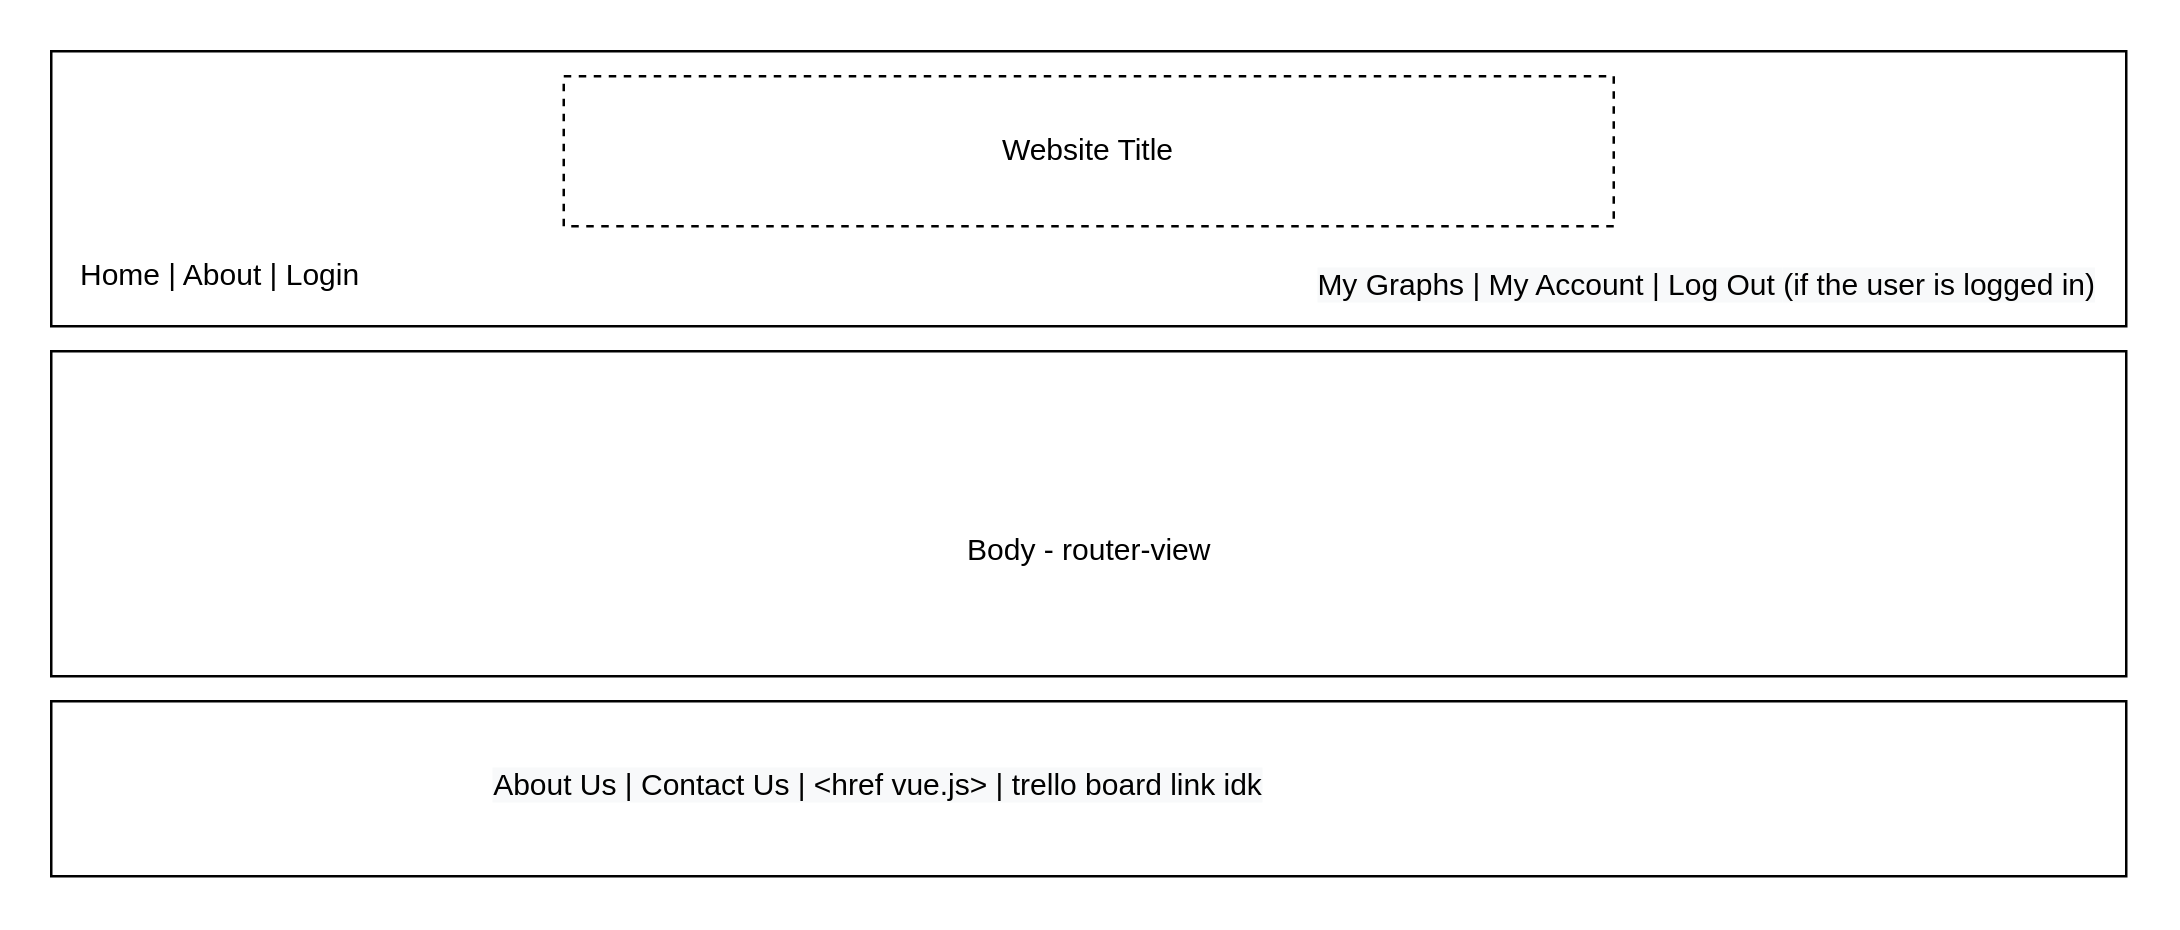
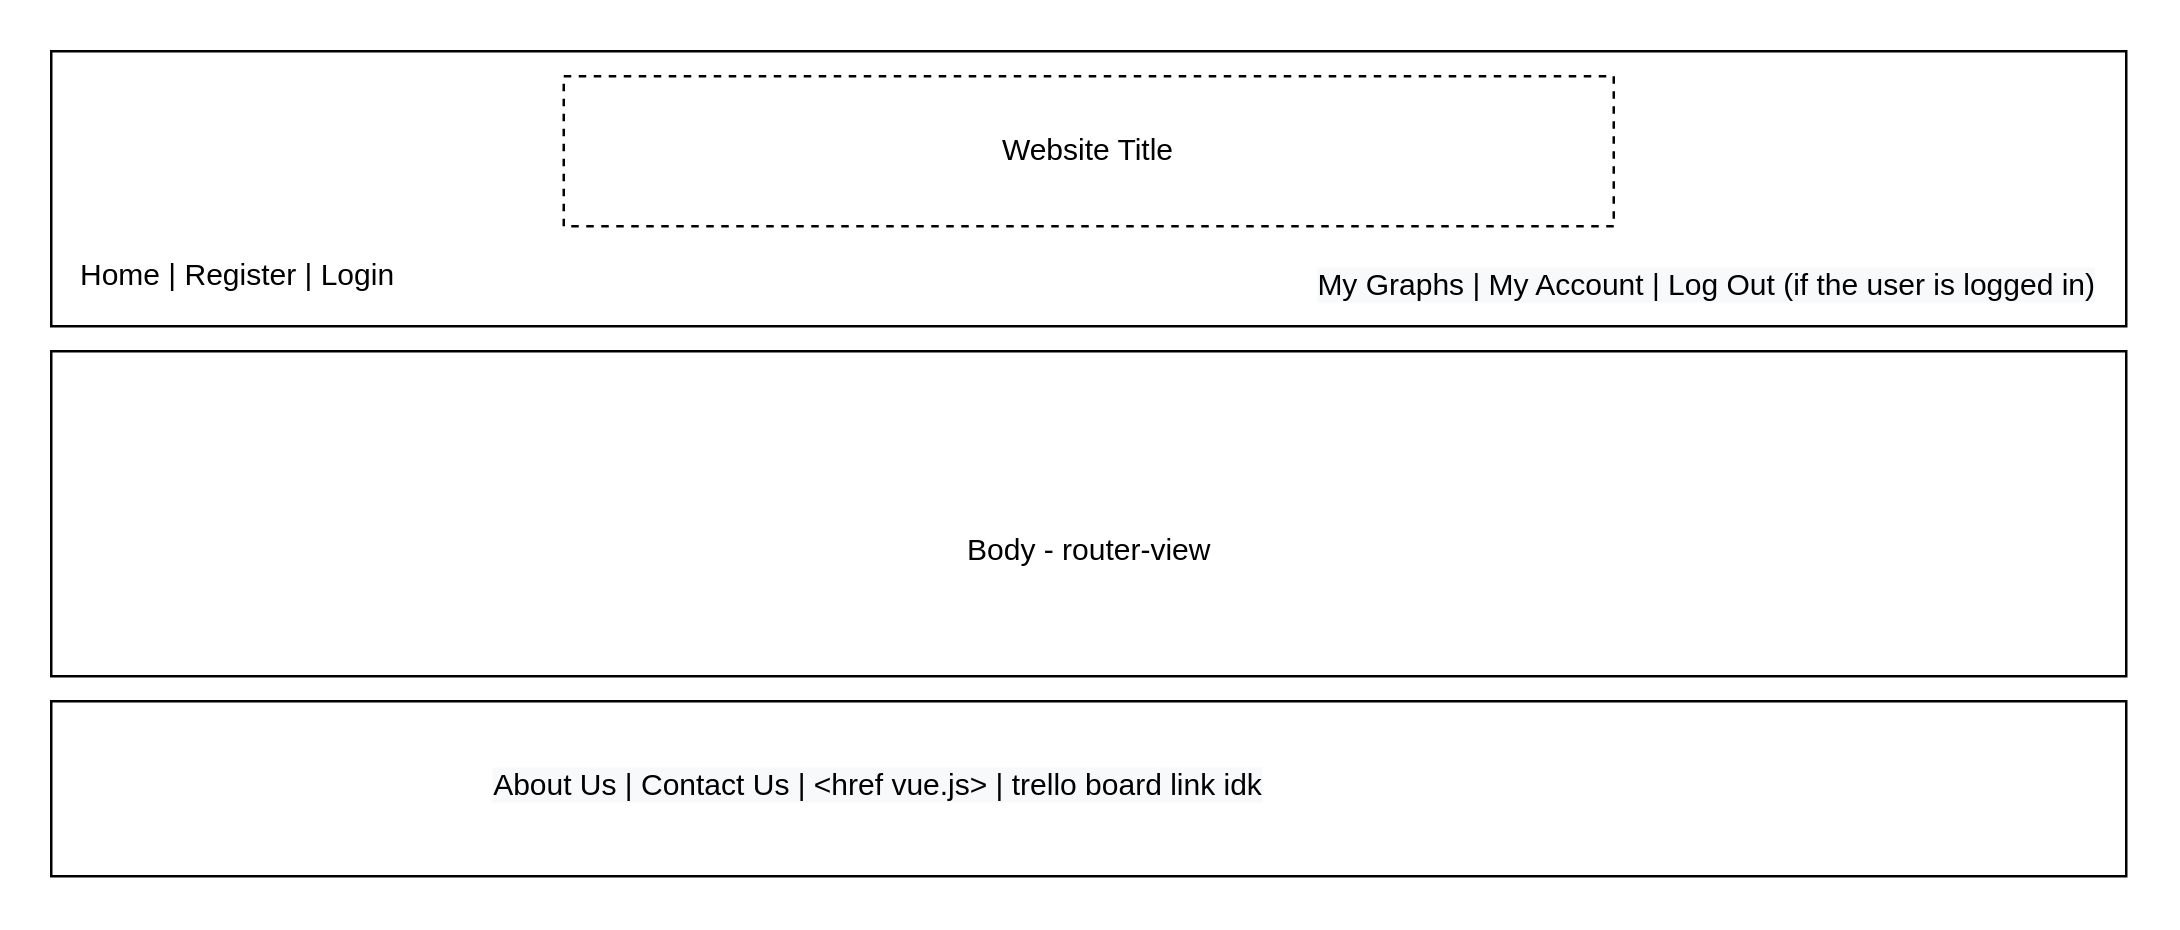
node "Home | About | Login": label "Home | About | Login" -> "Home | Register | Login"
